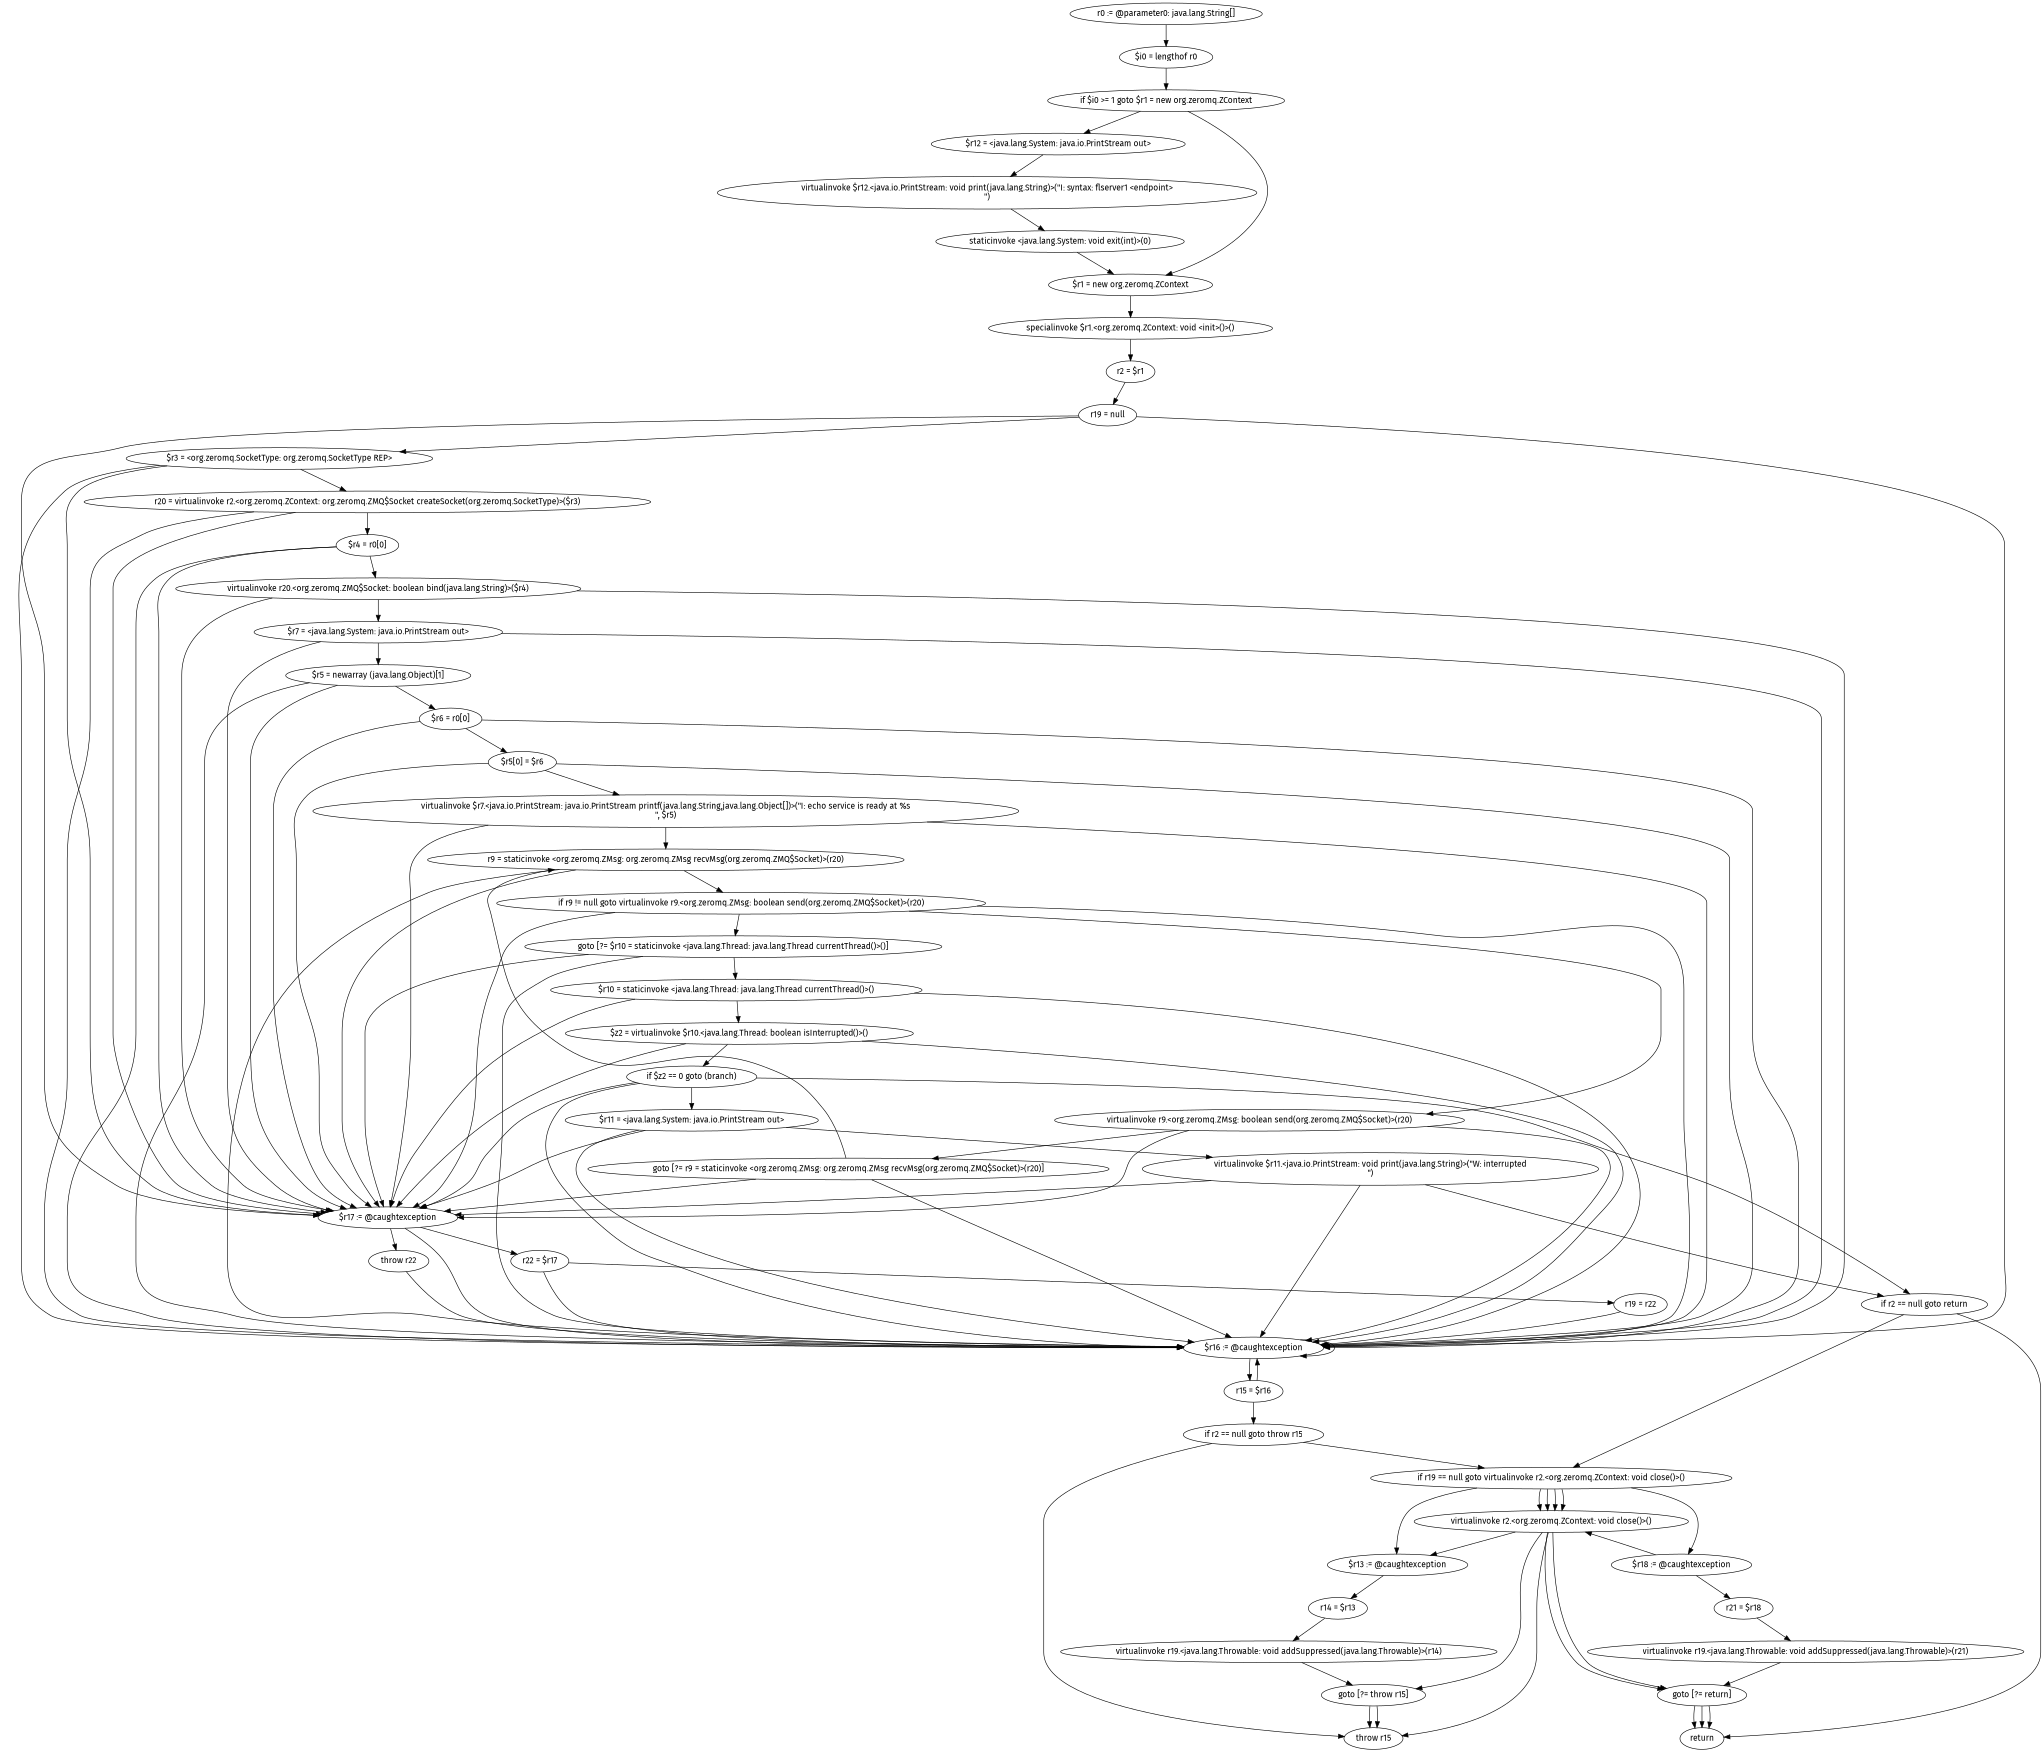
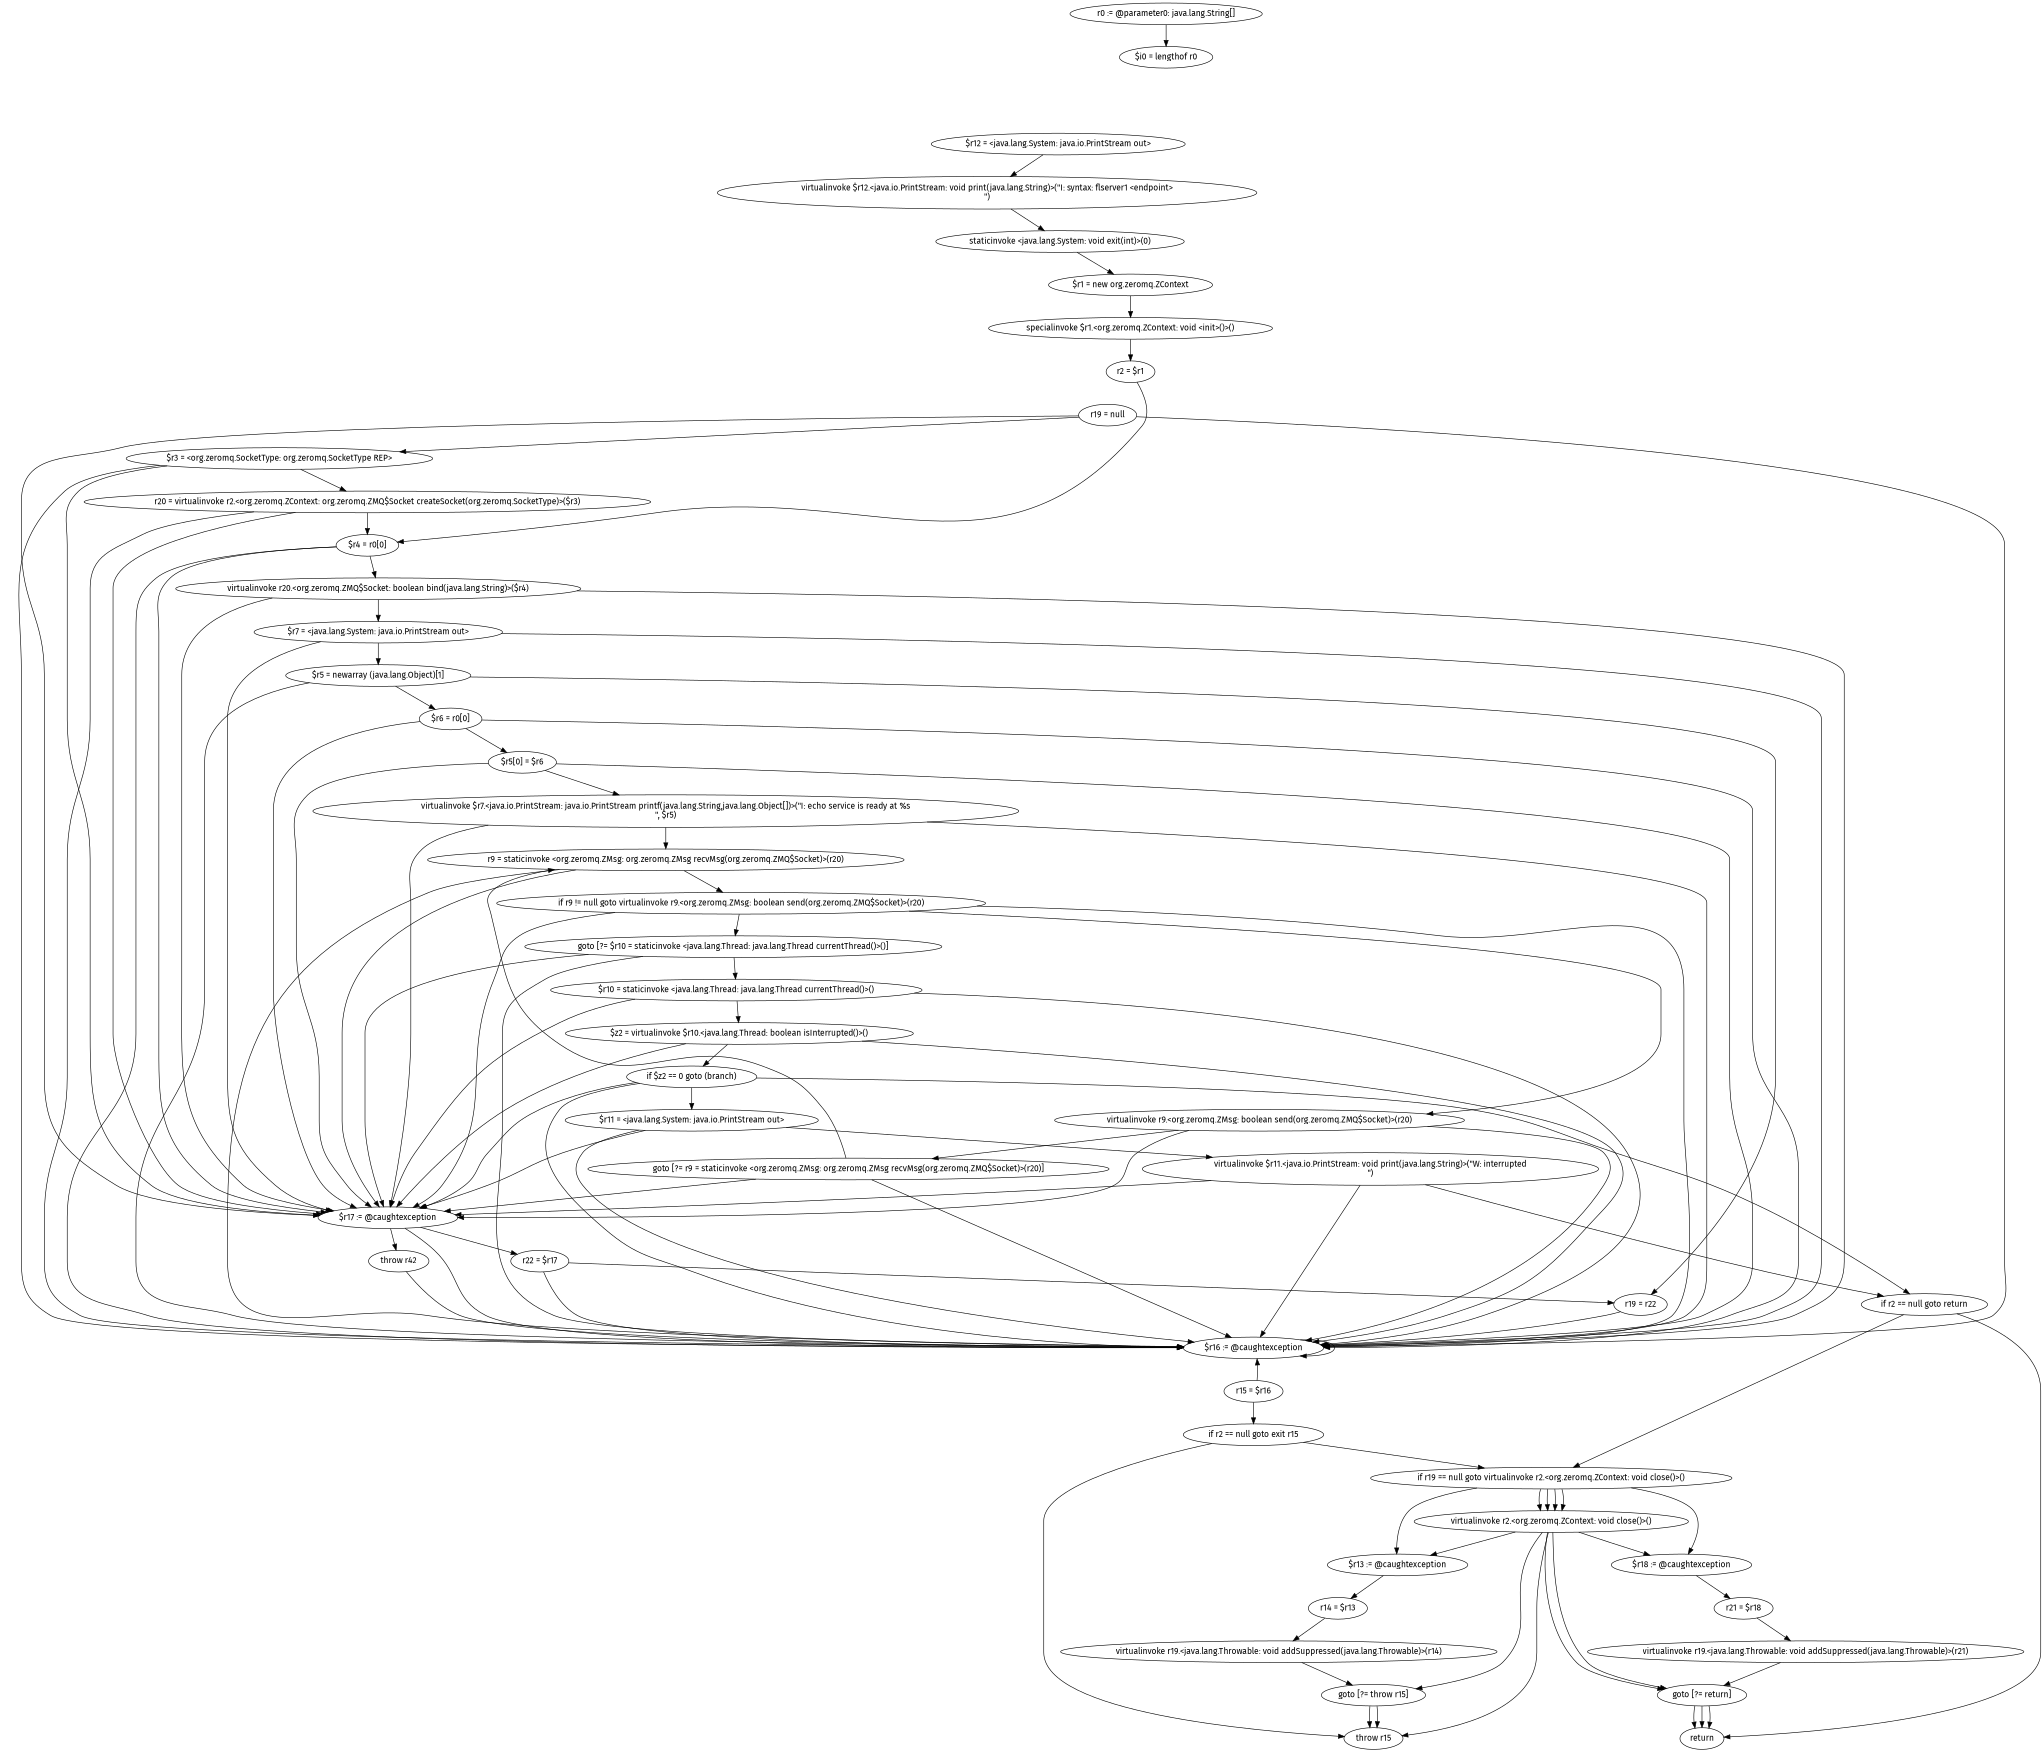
node "if $i0 >= 1 goto $r1 = new org.zeromq.ZContext": removed
edge "r2 = $r1" -> "r19 = null": now "r2 = $r1" -> "$r4 = r0[0]"
edge "$r5 = newarray (java.lang.Object)[1]" -> "$r17 := @caughtexception": now "$r5 = newarray (java.lang.Object)[1]" -> "r19 = r22"
node "throw r22": label "throw r22" -> "throw r42"
edge "$r16 := @caughtexception" -> "r15 = $r16": removed
node "if r2 == null goto throw r15": label "if r2 == null goto throw r15" -> "if r2 == null goto exit r15"
edge "$r18 := @caughtexception" -> "virtualinvoke r2.<org.zeromq.ZContext: void close()>()": reversed
